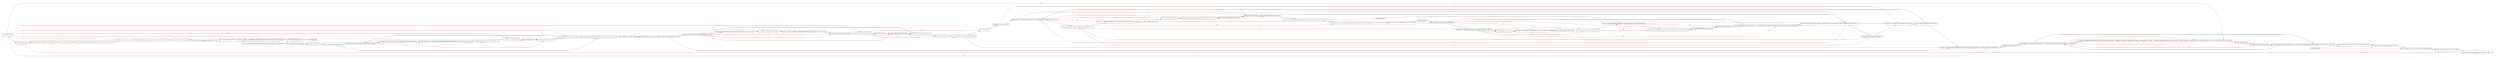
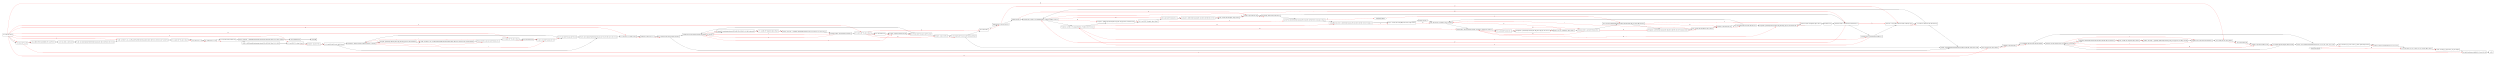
edge "%n = alloca i32, align 4" -> "br i1 %cmp6, label %for.body, label %for.end": now "%n = alloca i32, align 4" -> "%6 = load i32, i32* %n, align 4, !tbaa !2"
